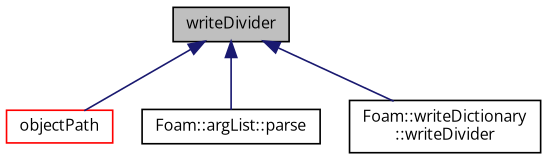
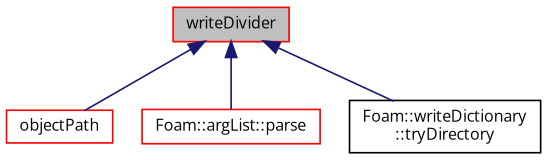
node "writeDivider": color black -> red
node "Foam::argList::parse": color black -> red
node "Foam::writeDictionary ::writeDivider": label "Foam::writeDictionary ::writeDivider" -> "Foam::writeDictionary ::tryDirectory"
